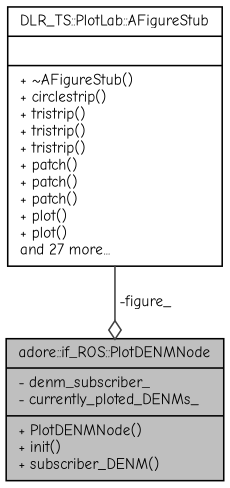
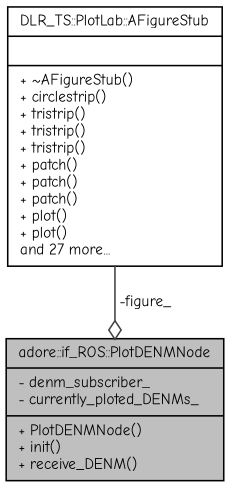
node "adore::if_ROS::PlotDENMNode": text "+ subscriber_DENM()" -> "+ receive_DENM()"
